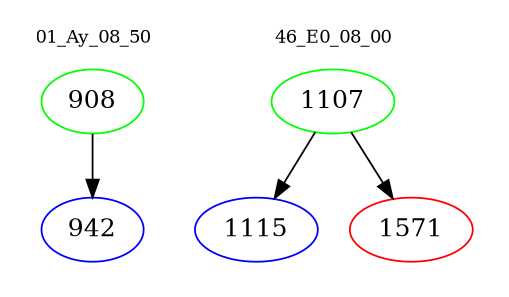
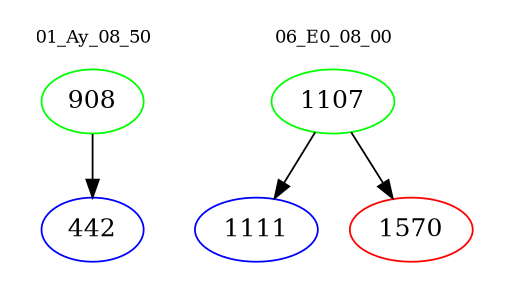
cluster "46_E0_08_00": label "46_E0_08_00" -> "06_E0_08_00"
node "942": label "942" -> "442"
node "1115": label "1115" -> "1111"
node "1571": label "1571" -> "1570"
